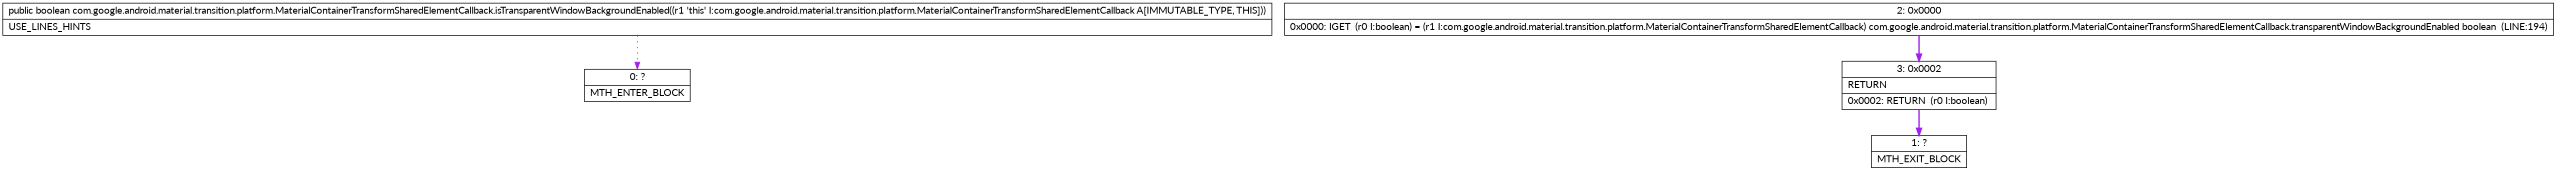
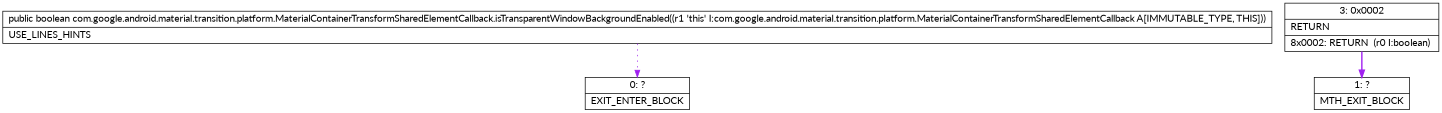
node "2: 0x0000": removed
node "0: ?": text "MTH_ENTER_BLOCK" -> "EXIT_ENTER_BLOCK"
node "3: 0x0002": text "0x0002: RETURN  (r0 I:boolean)" -> "8x0002: RETURN  (r0 I:boolean)"
